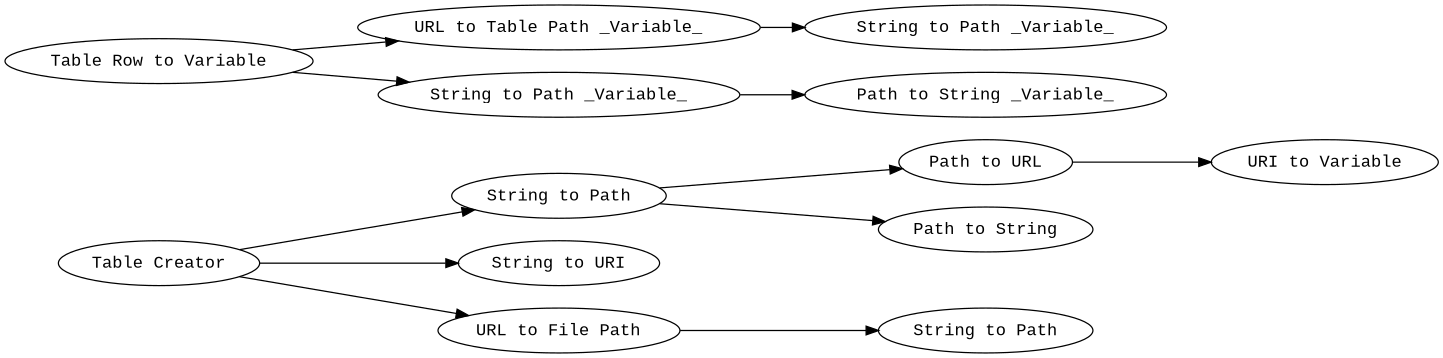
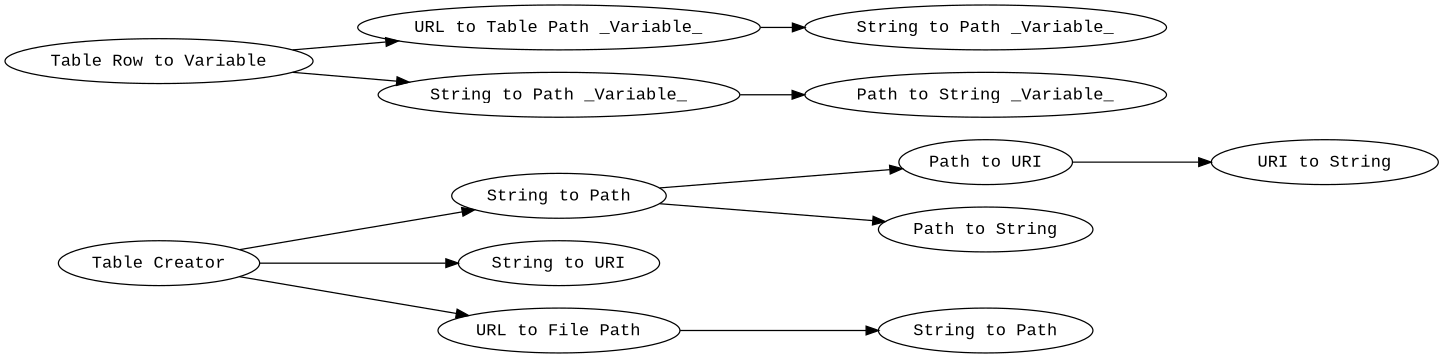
node "Path to URL": label "Path to URL" -> "Path to URI"
node "URI to Variable": label "URI to Variable" -> "URI to String"
